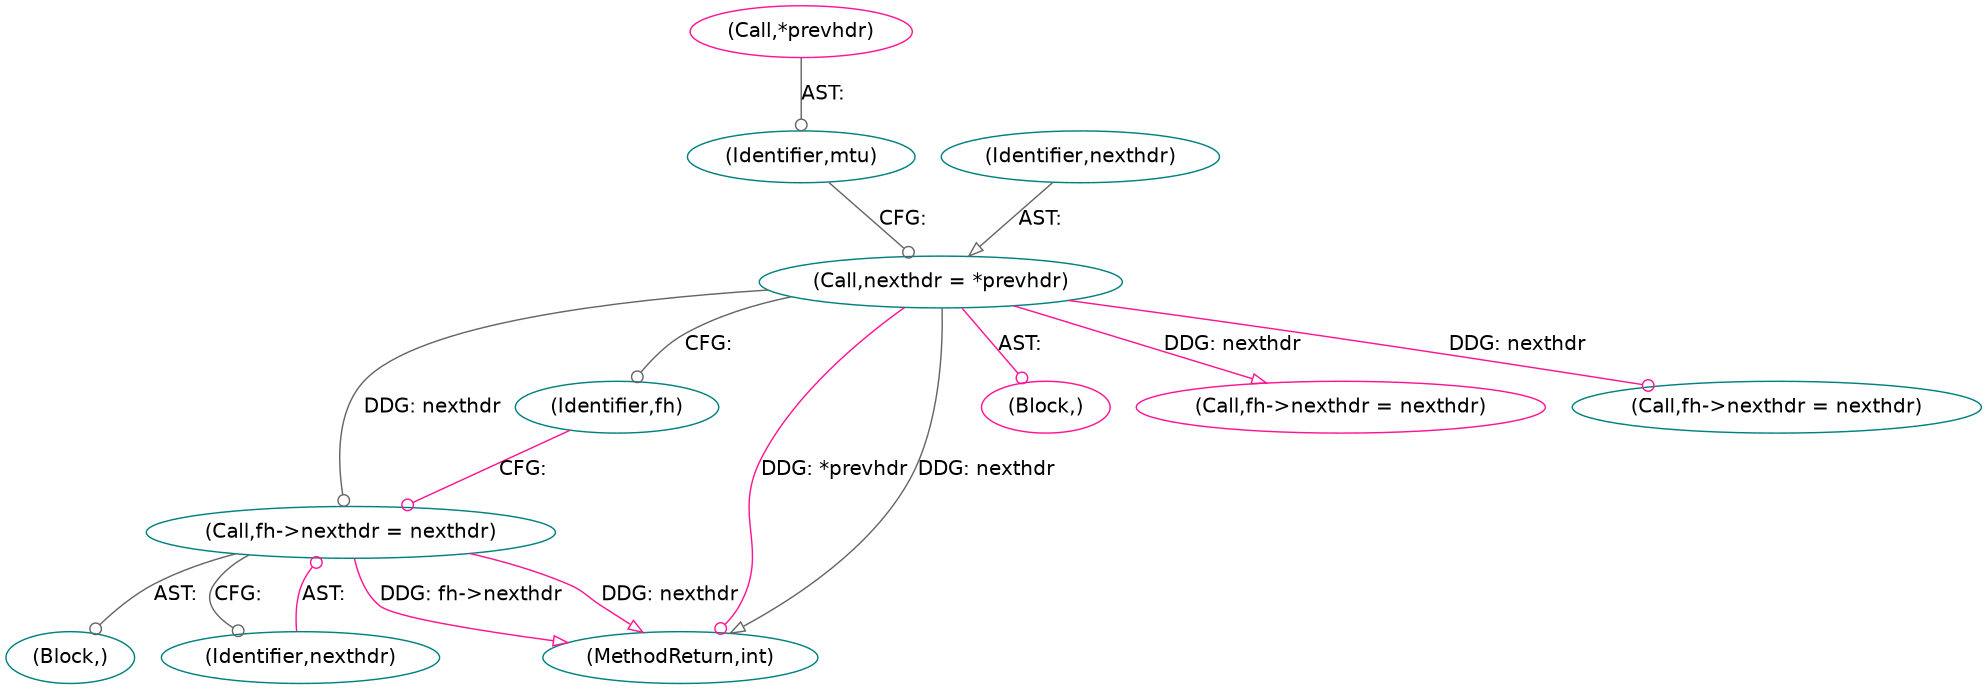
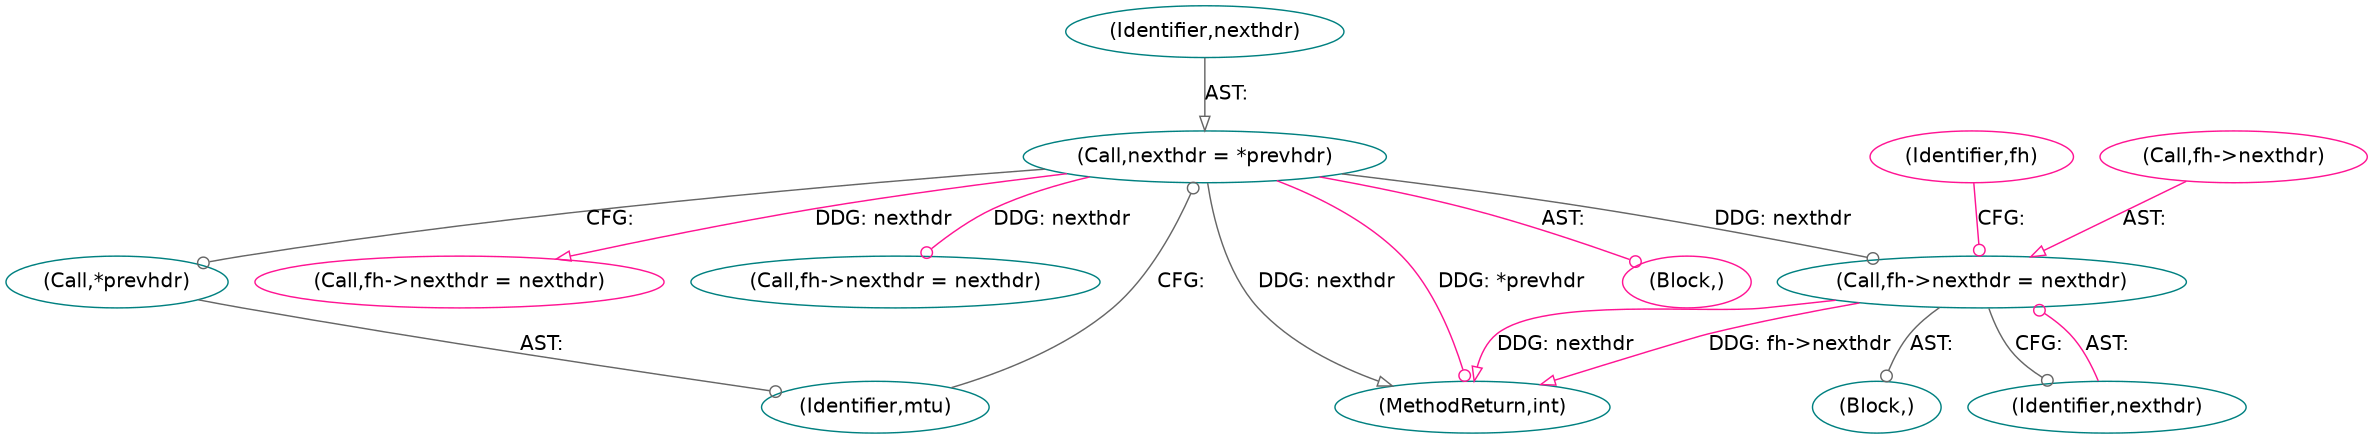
node "(Call,*prevhdr)": color deeppink -> teal
node "(Call,fh->nexthdr)": added
edge "(Call,nexthdr = *prevhdr)" -> "(Identifier,fh)": now "(Call,nexthdr = *prevhdr)" -> "(Call,*prevhdr)"
node "(Identifier,fh)": color teal -> deeppink
